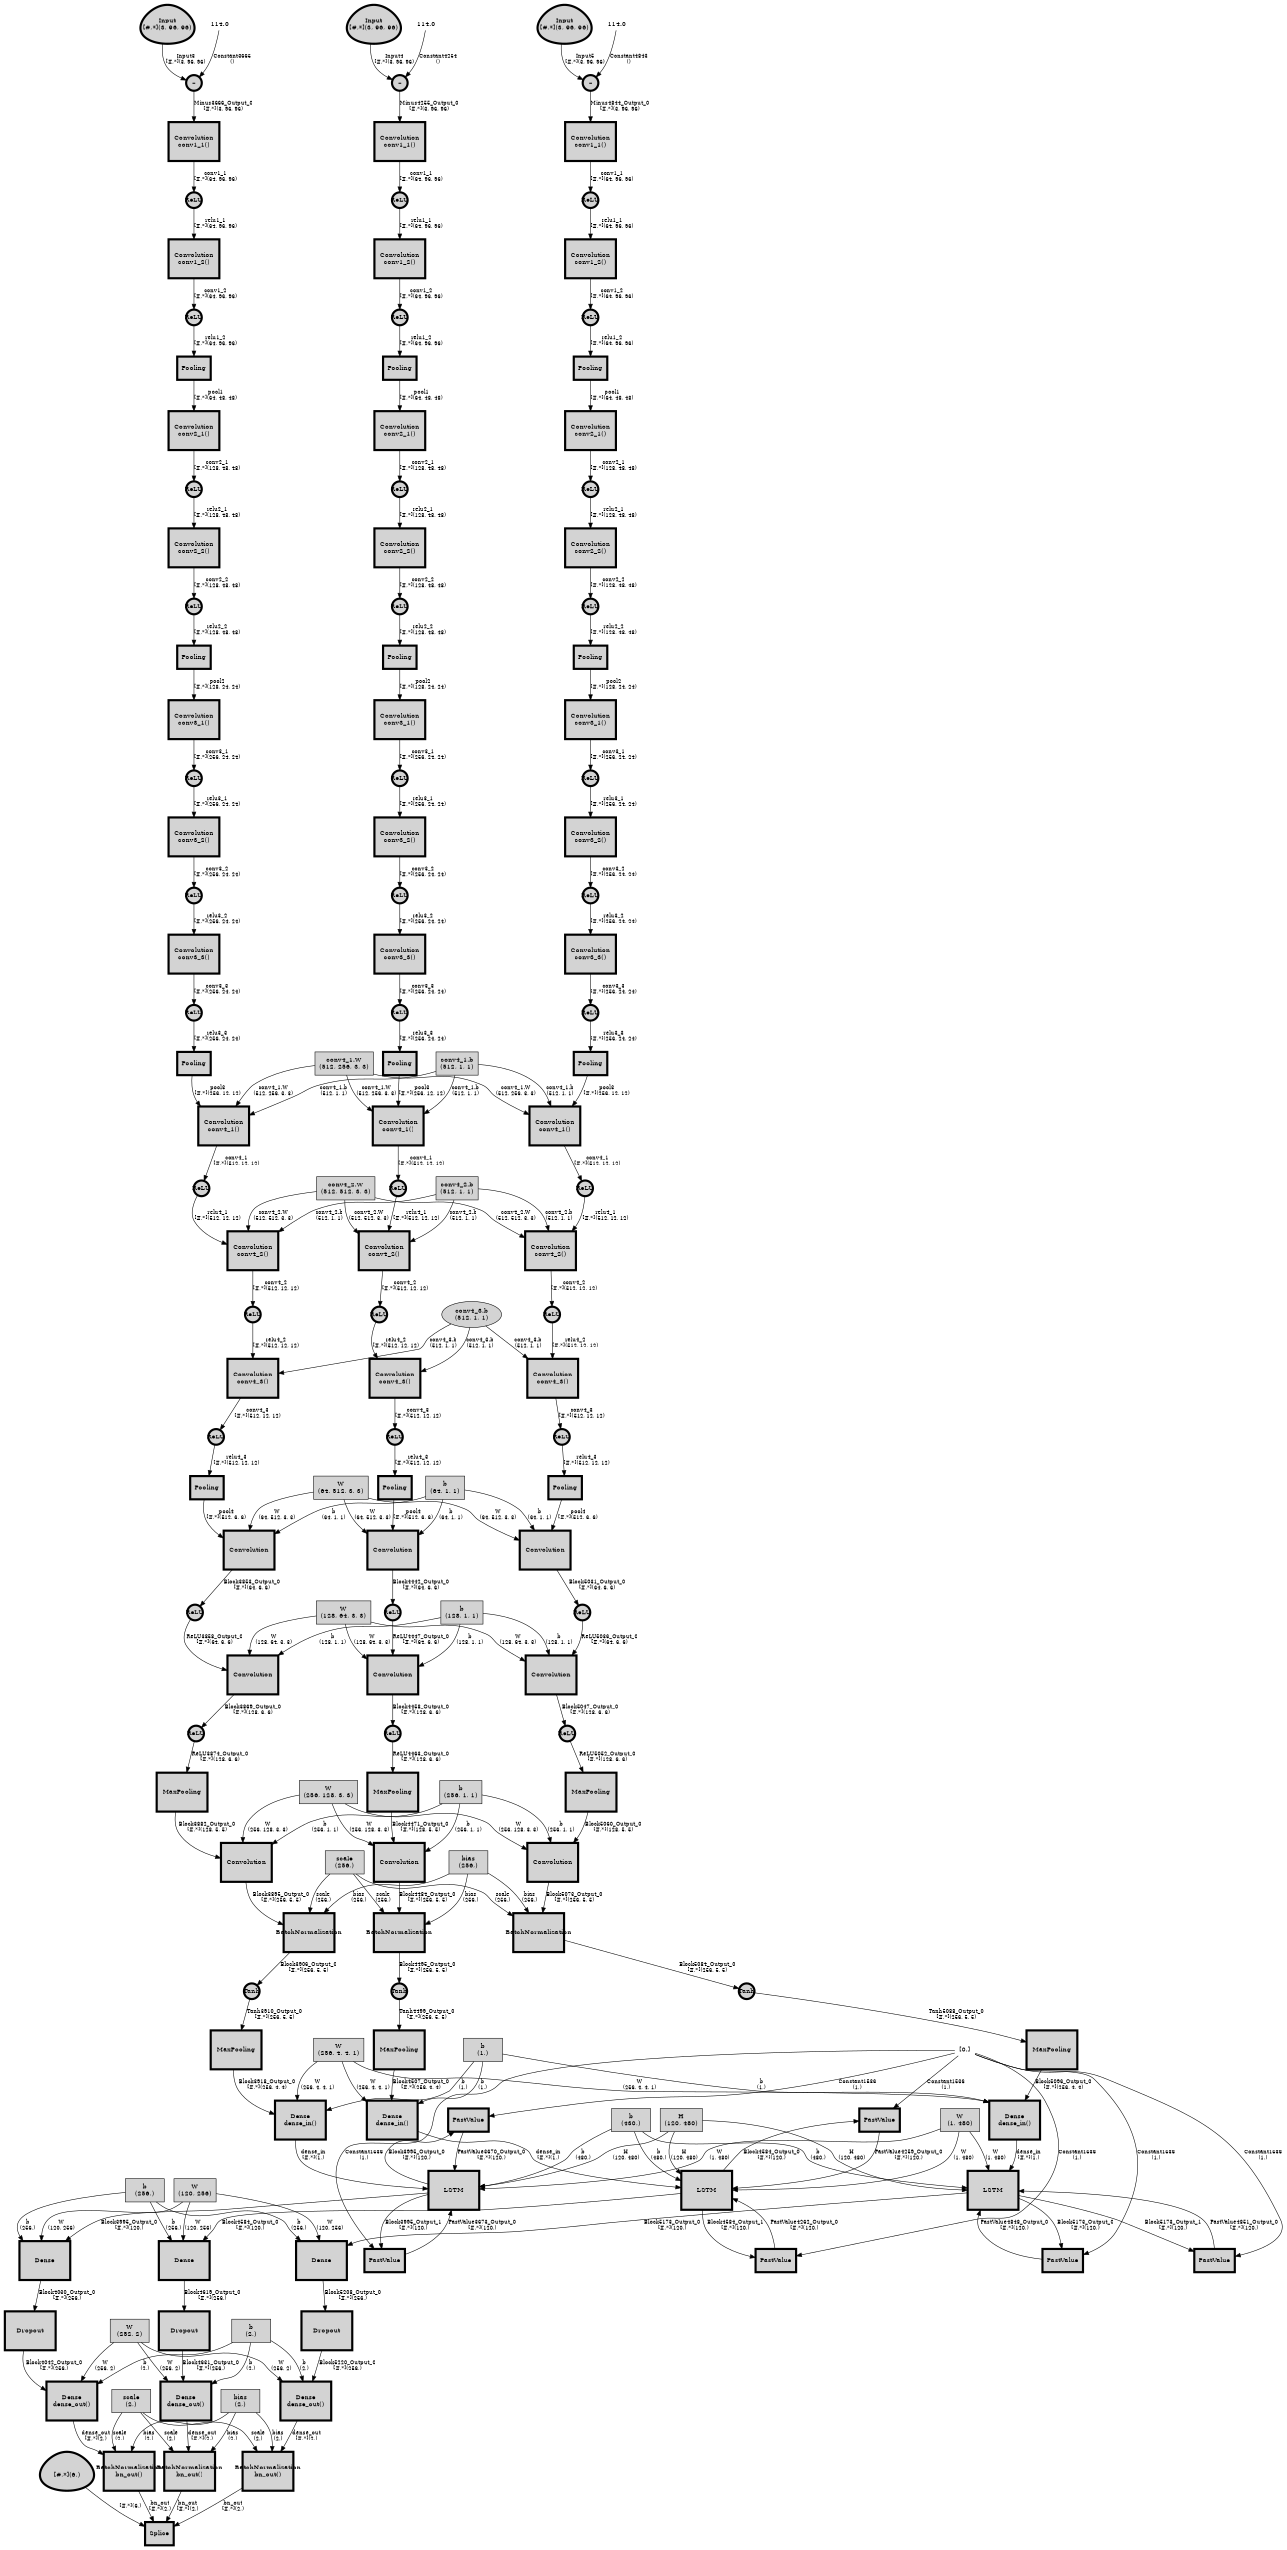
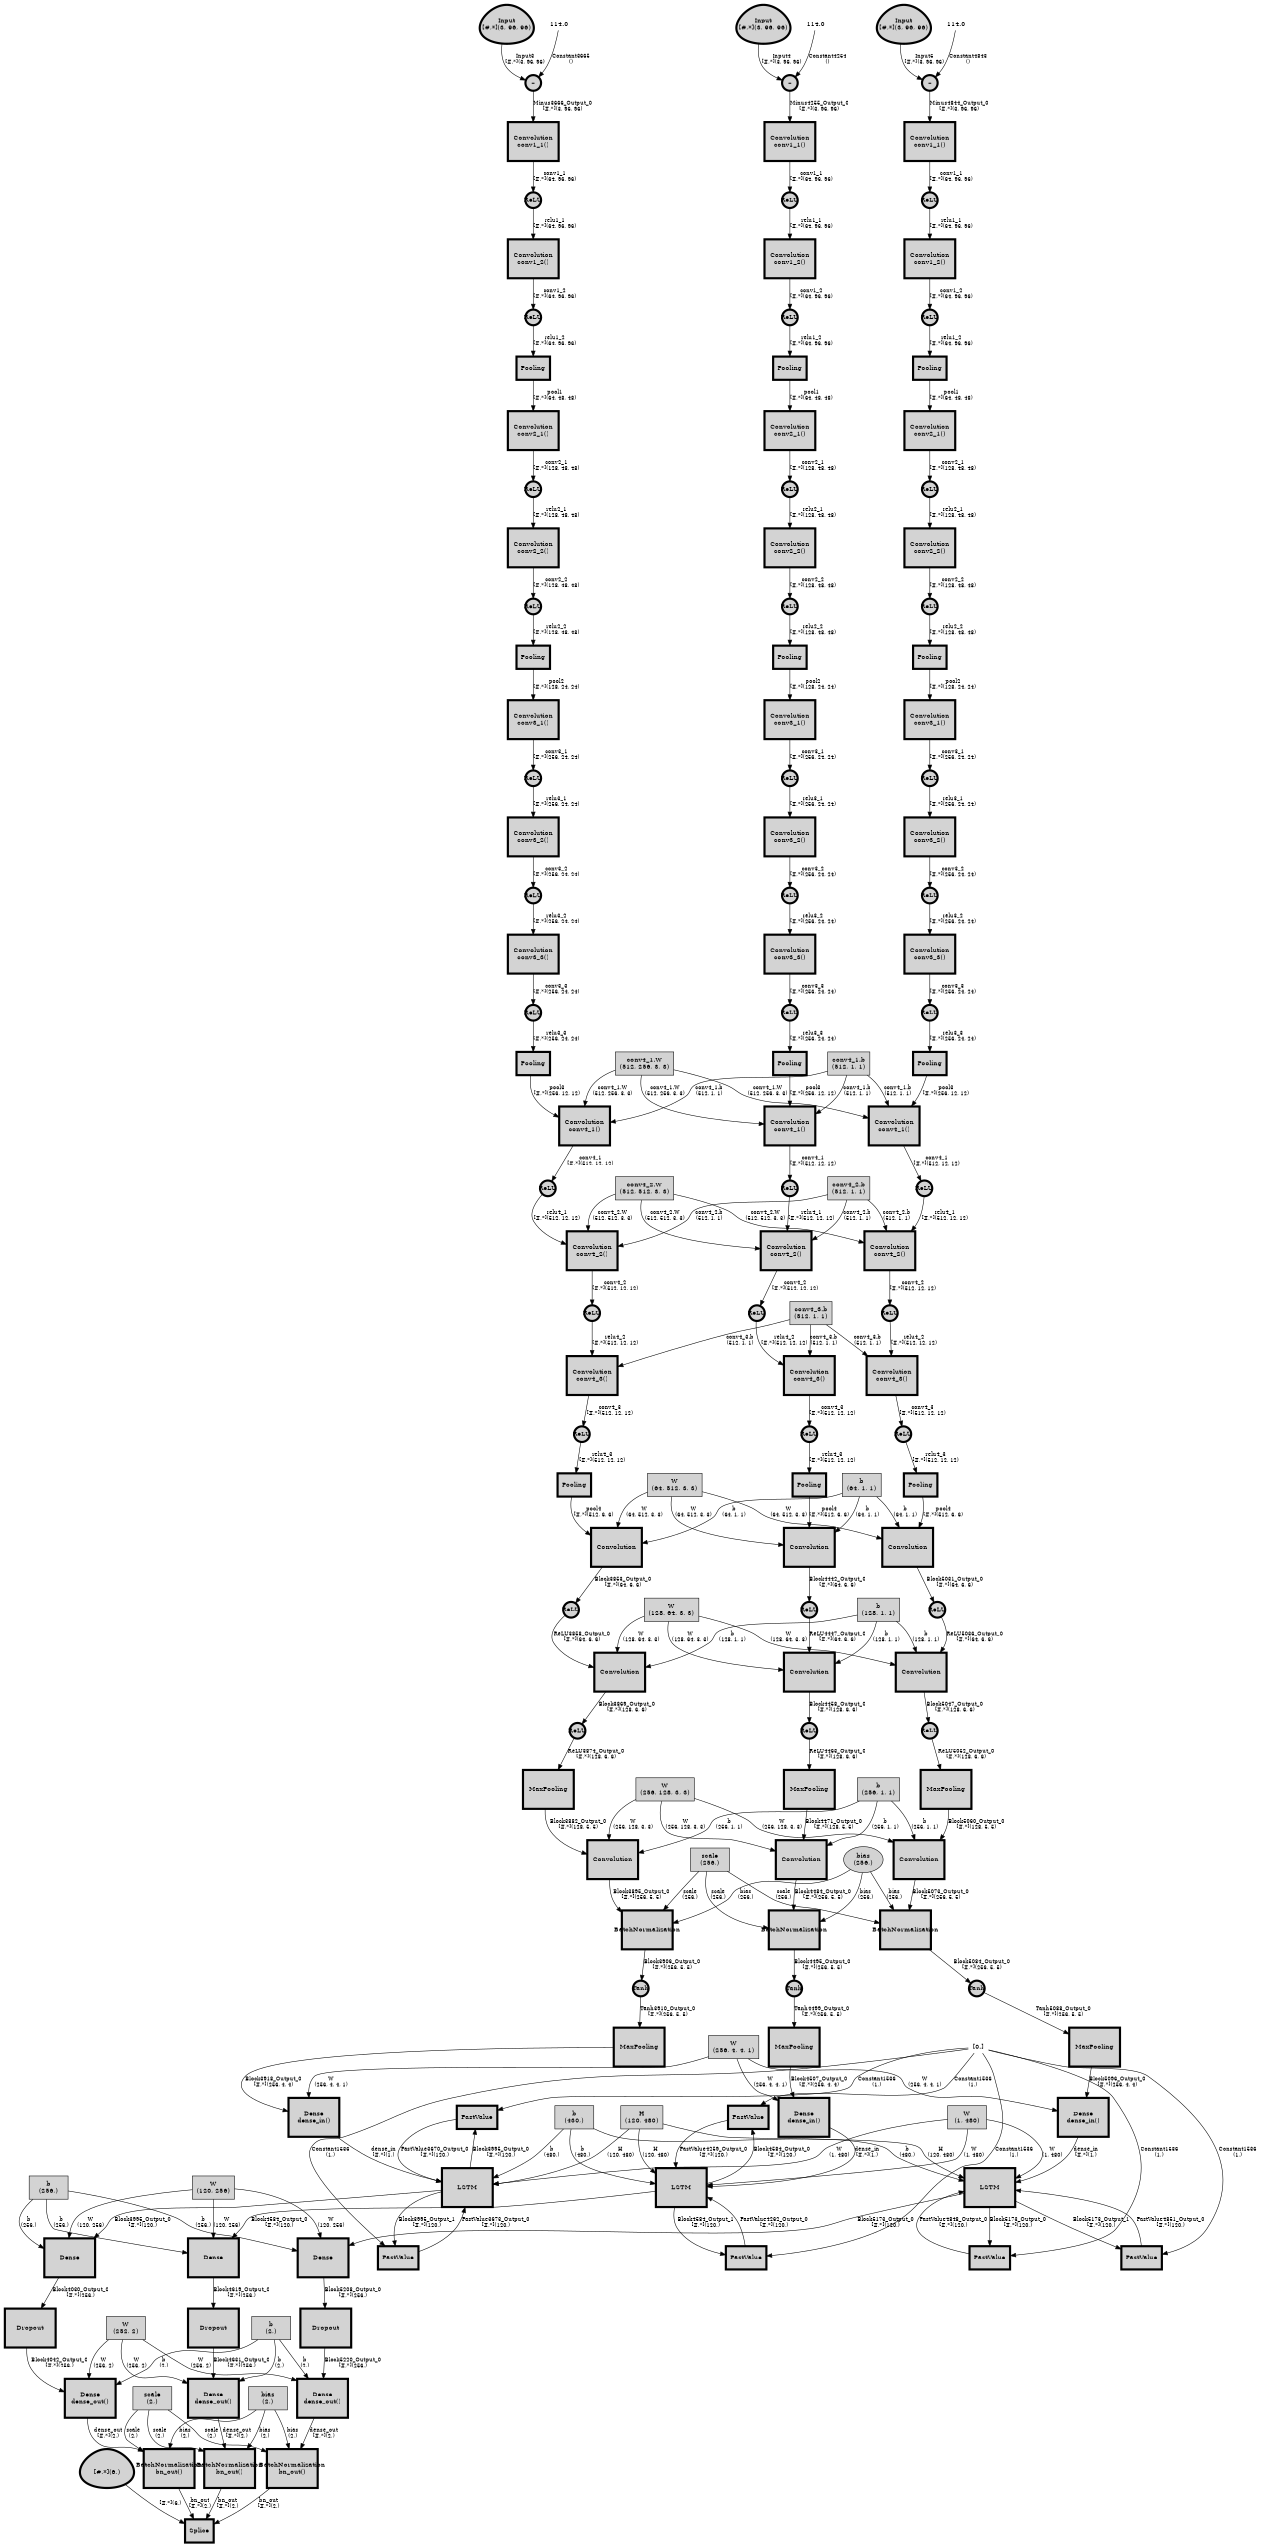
node "conv4_3.b (512, 1, 1)": shape ellipse -> box
node "bias (256,)": shape box -> ellipse
node "b (1,)": removed
